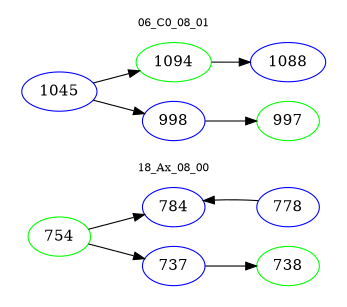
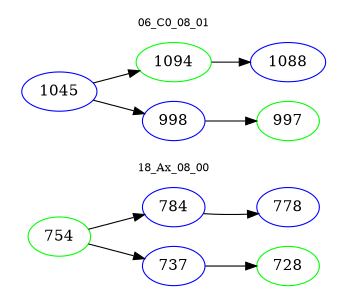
edge "778" -> "784": reversed
node "738": label "738" -> "728"
